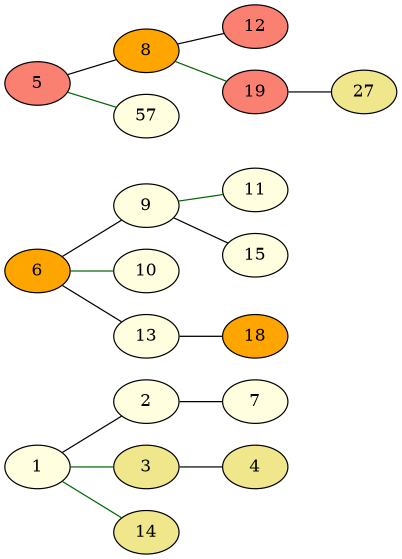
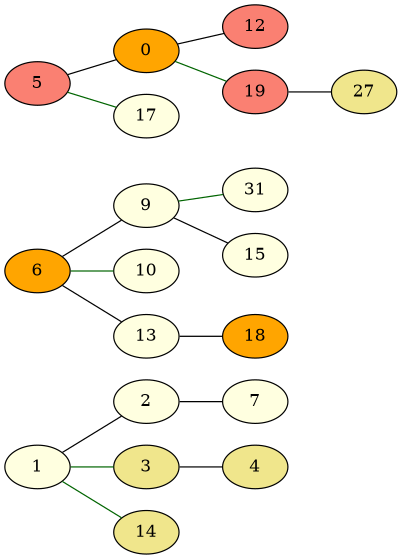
node "8": label "8" -> "0"
node "57": label "57" -> "17"
node "11": label "11" -> "31"
